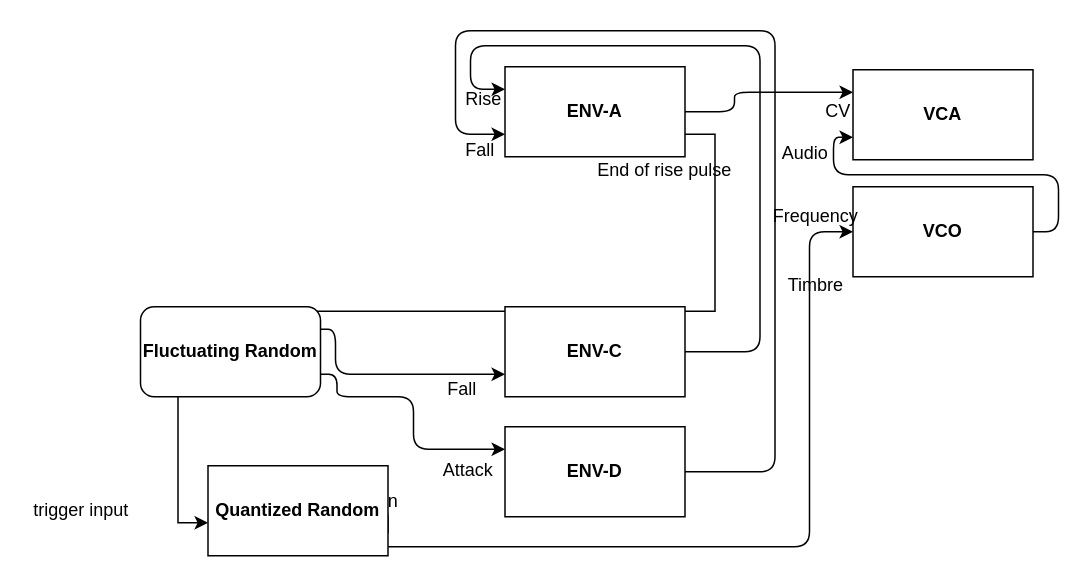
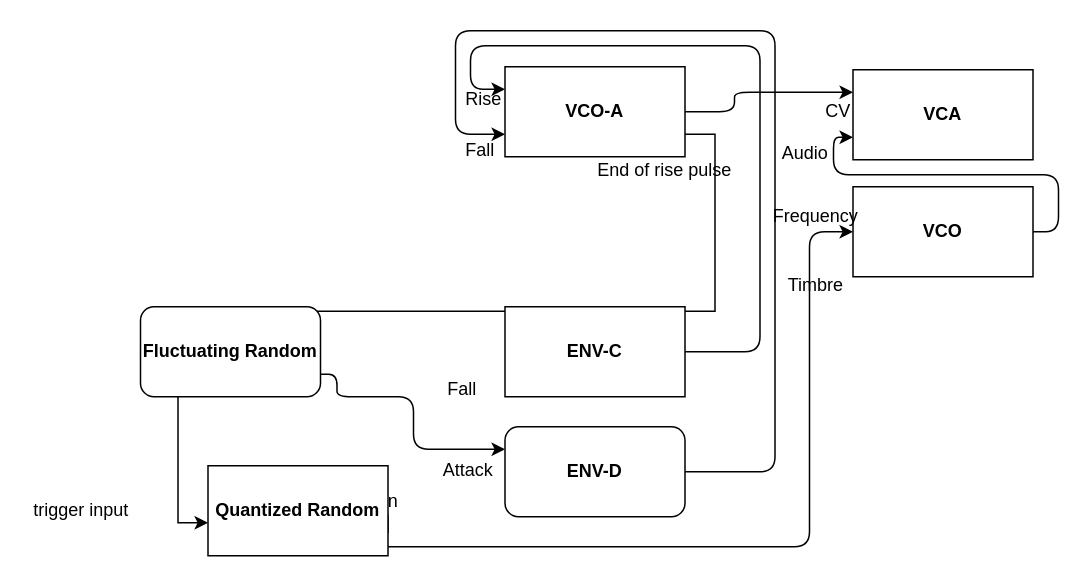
node "ENV-A": label "ENV-A" -> "VCO-A"
edge "Fluctuating Random" -> "ENV-C": removed
node "ENV-D": shape rectangle -> rounded rectangle
